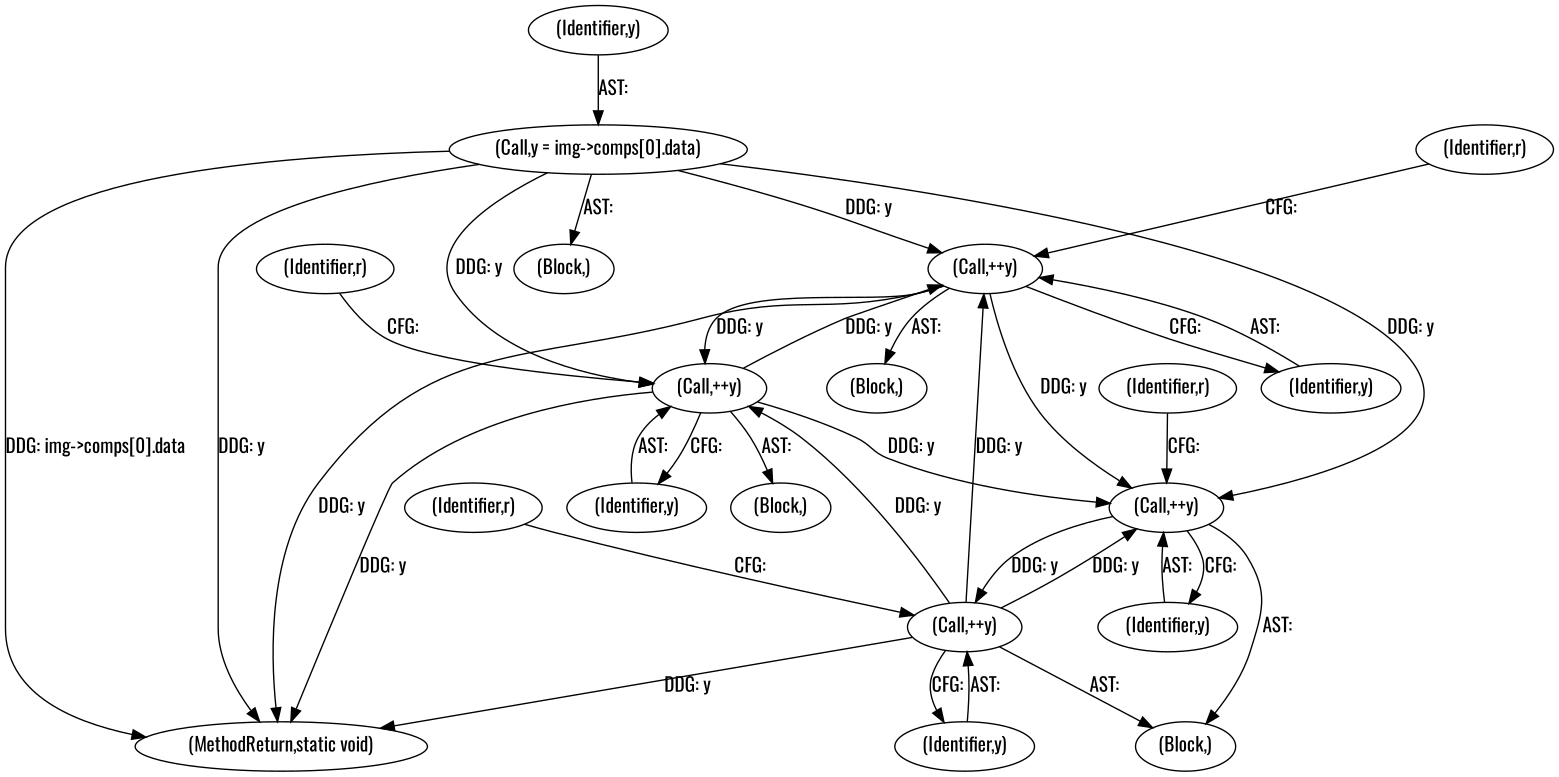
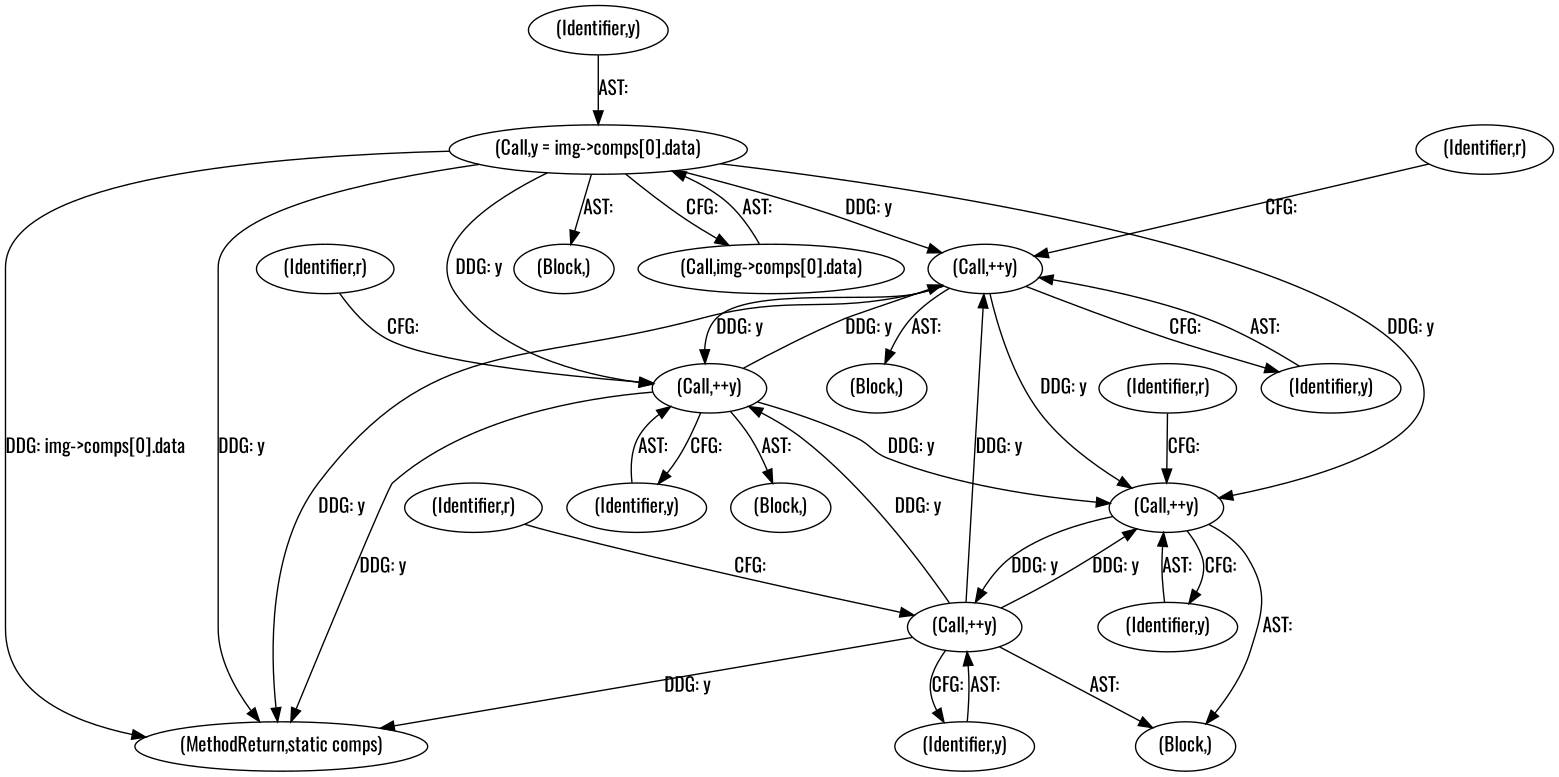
node "(Call,img->comps[0].data)": added
node "(MethodReturn,static void)": label "(MethodReturn,static void)" -> "(MethodReturn,static comps)"
